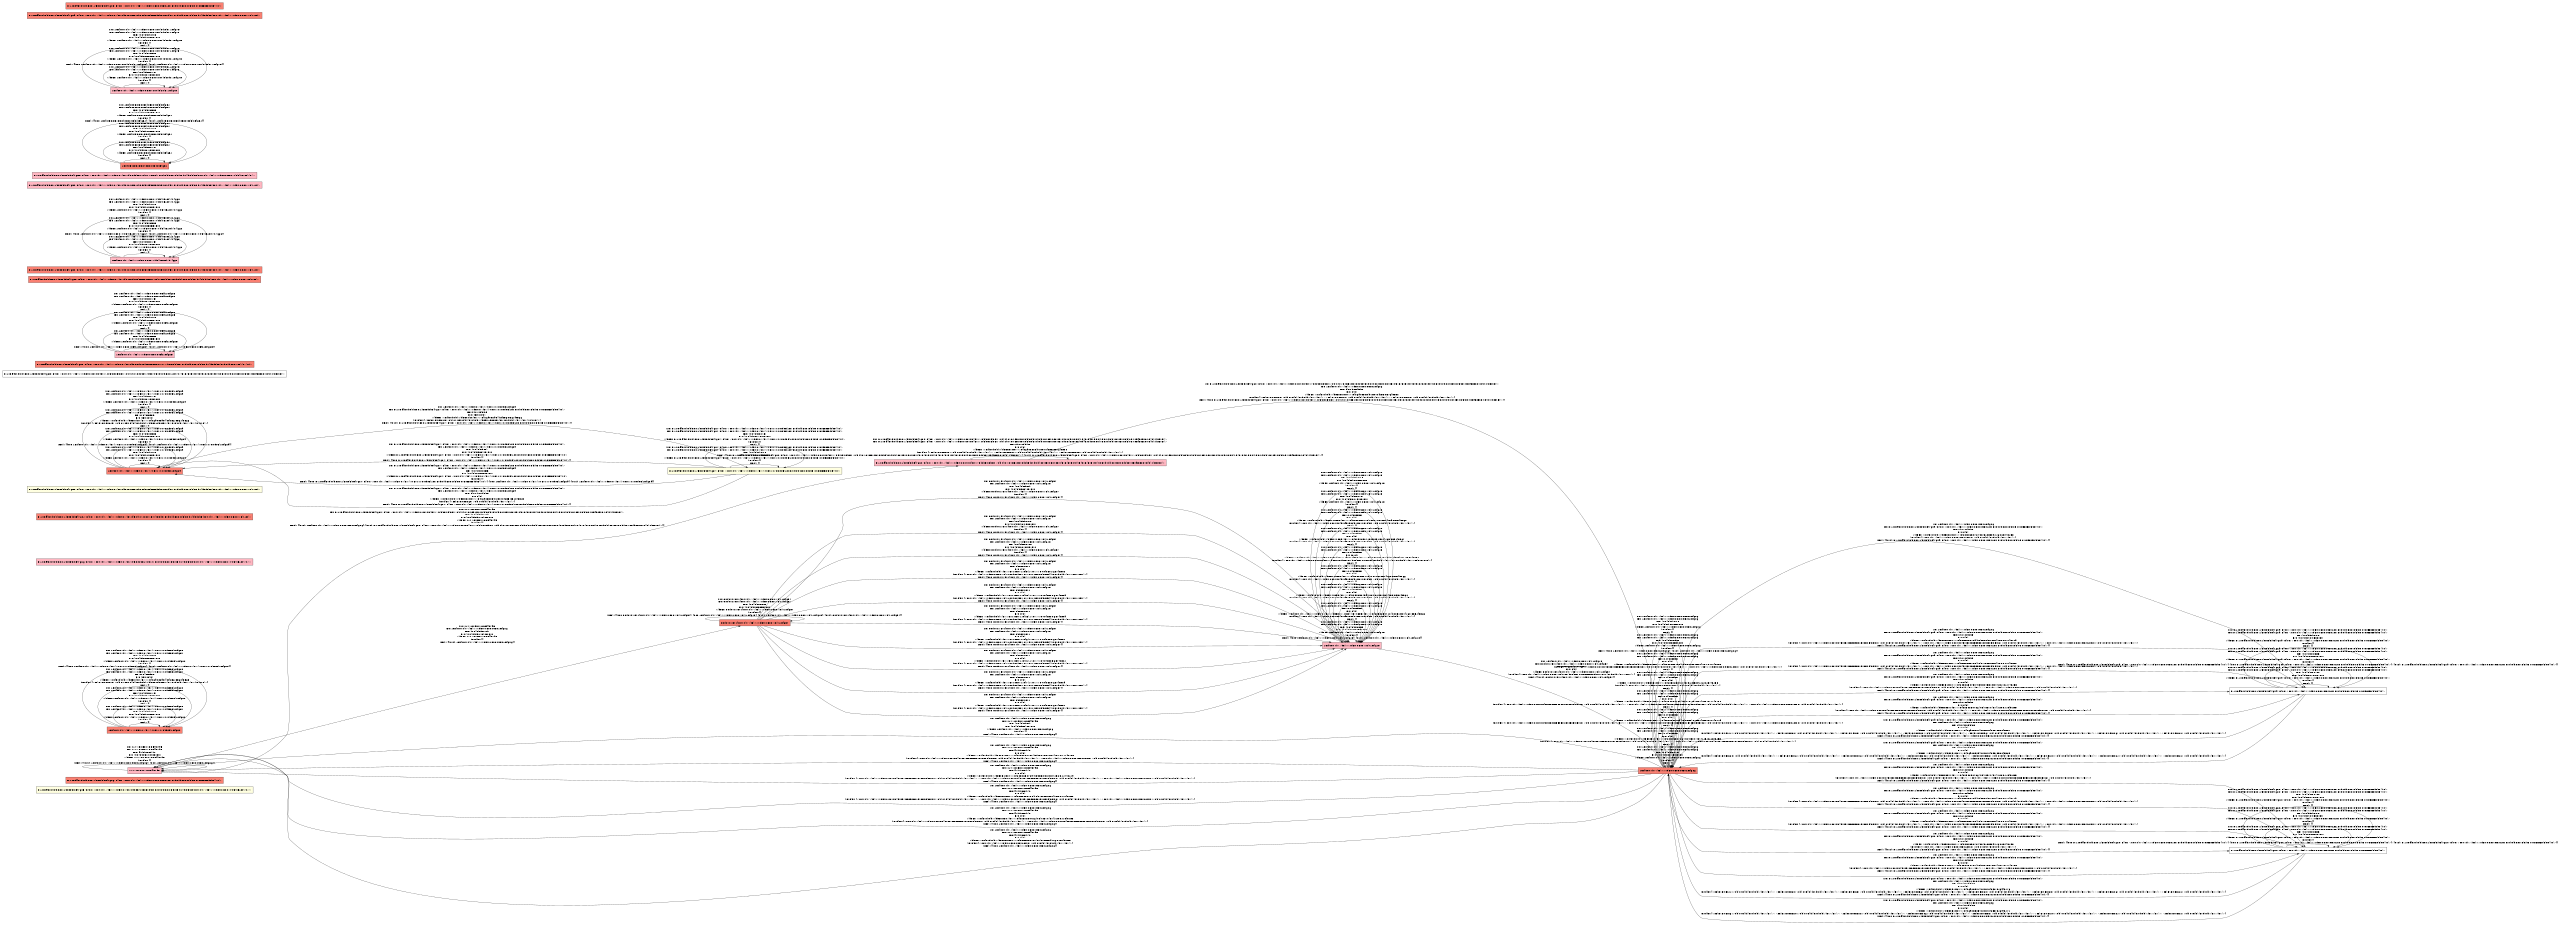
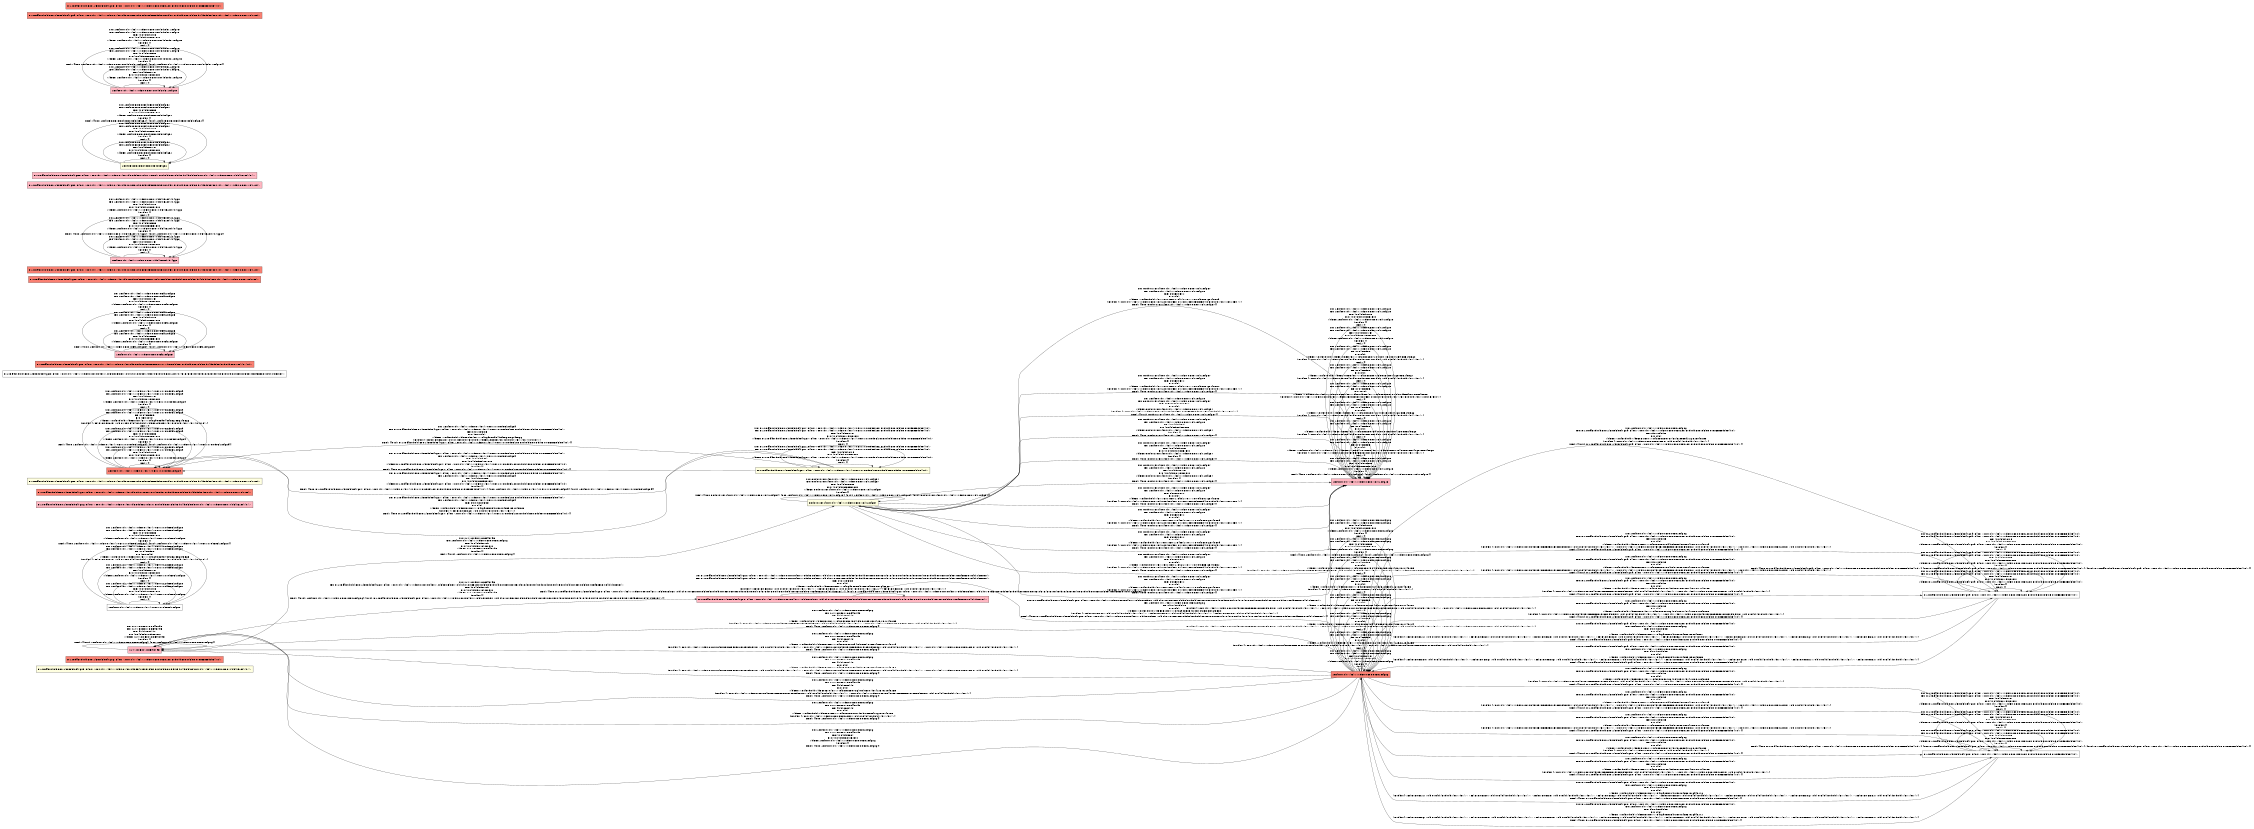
node "ACT[org.acra.CrashReportDialog]634": fillcolor salmon -> lightyellow
node "OptionsMenu[com.tinyvital.wxr.demo.app.MainAct]637": fillcolor salmon -> lightyellow
edge "ACT[com.tinyvital.wxr.demo.app.MainAct]648" -> "ACT[com.tinyvital.wxr.demo.app.StartAct]616": now "ACT[com.tinyvital.wxr.demo.app.MainAct]648" -> "OptionsMenu[com.tinyvital.wxr.demo.app.MainAct]637"
node "ACT[com.tinyvital.wxr.demo.view.lvmenu.LVSiteSelAct]621": fillcolor salmon -> white
